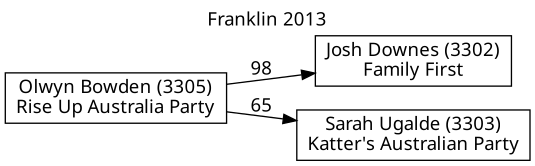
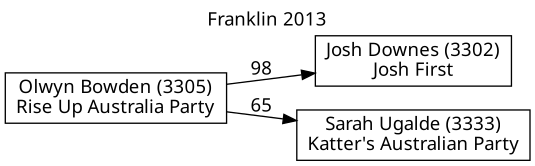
node "Josh Downes (3302) Family First": label "Josh Downes (3302) Family First" -> "Josh Downes (3302) Josh First"
node "Sarah Ugalde (3303) Katter's Australian Party": label "Sarah Ugalde (3303) Katter's Australian Party" -> "Sarah Ugalde (3333) Katter's Australian Party"
